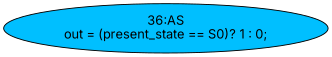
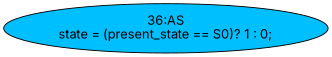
node "36:AS out = (present_state == S0)? 1 : 0;": label "36:AS out = (present_state == S0)? 1 : 0;" -> "36:AS state = (present_state == S0)? 1 : 0;"
